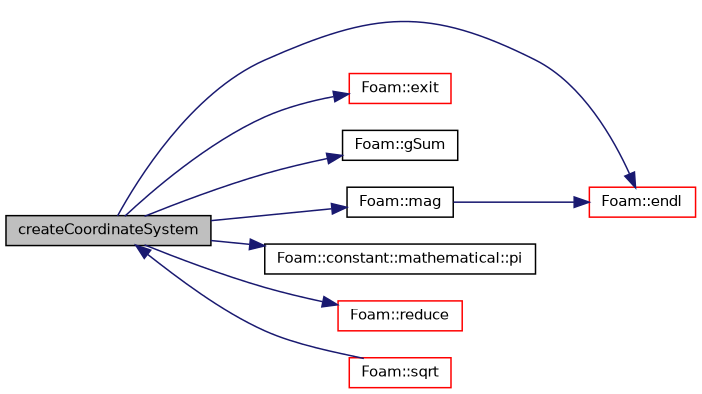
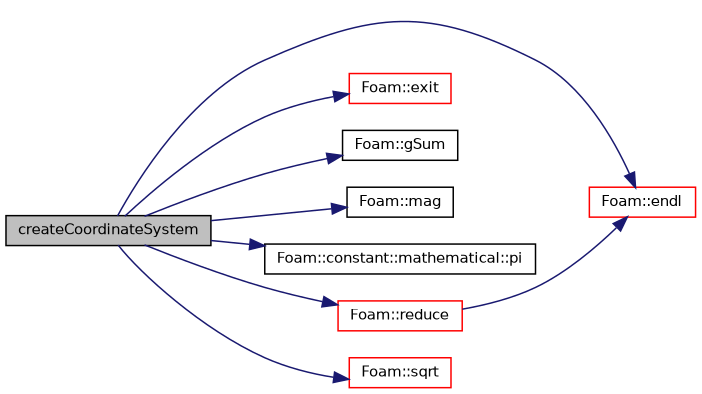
edge "Foam::mag" -> "Foam::endl": now "Foam::reduce" -> "Foam::endl"
edge "Foam::sqrt" -> "createCoordinateSystem": reversed
